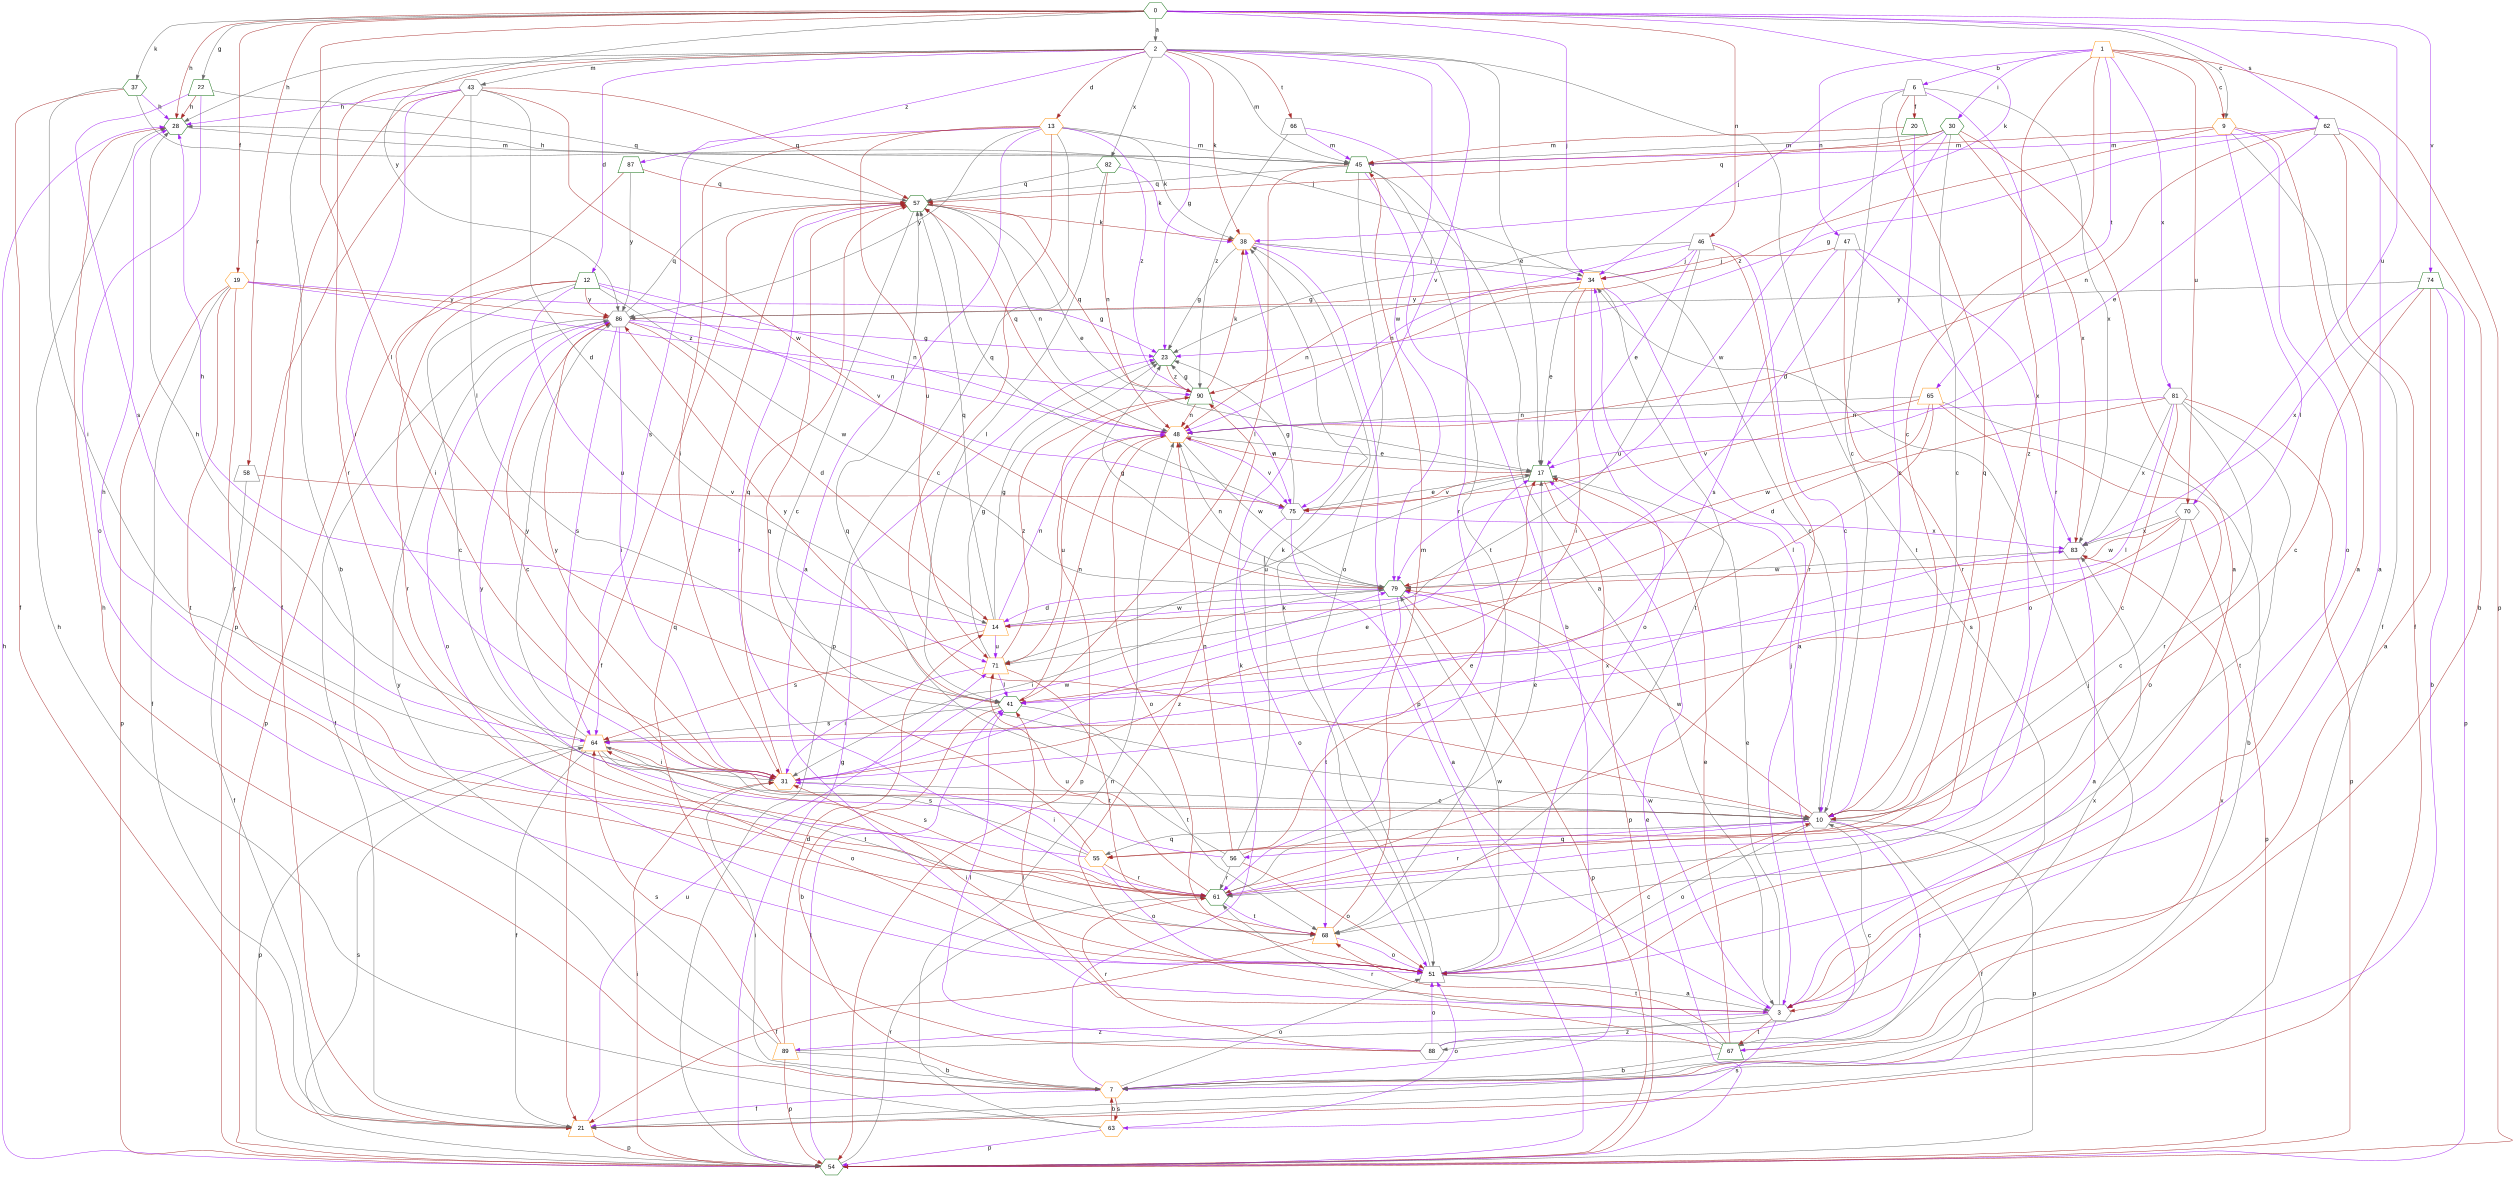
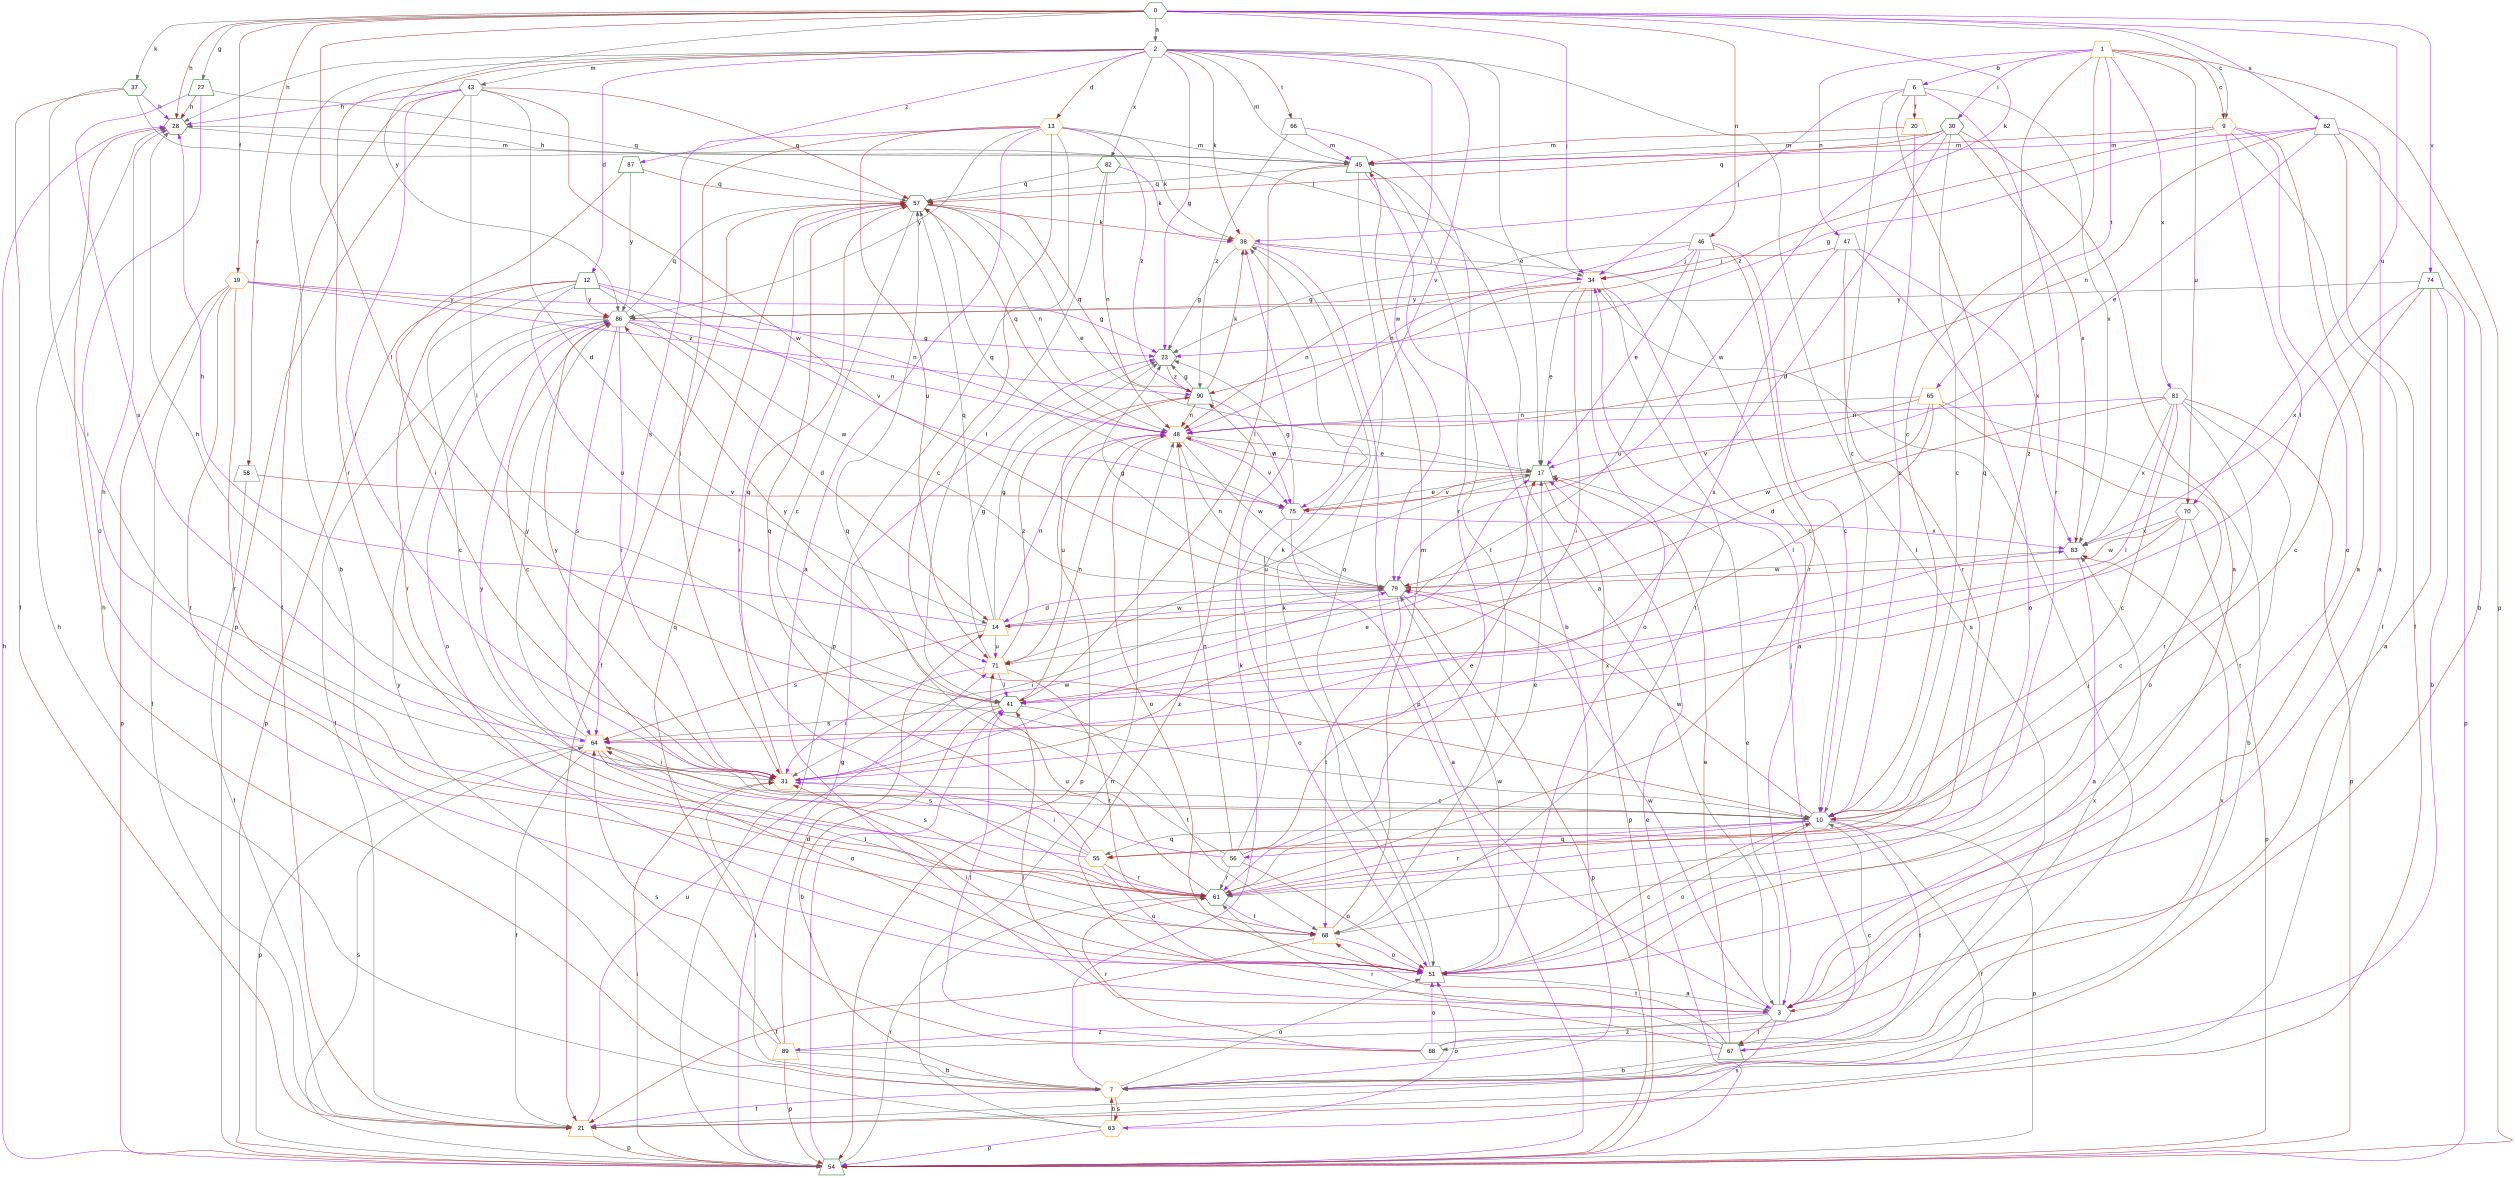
node "20": color darkgreen -> darkorange
node "54": shape hexagon -> trapezium
